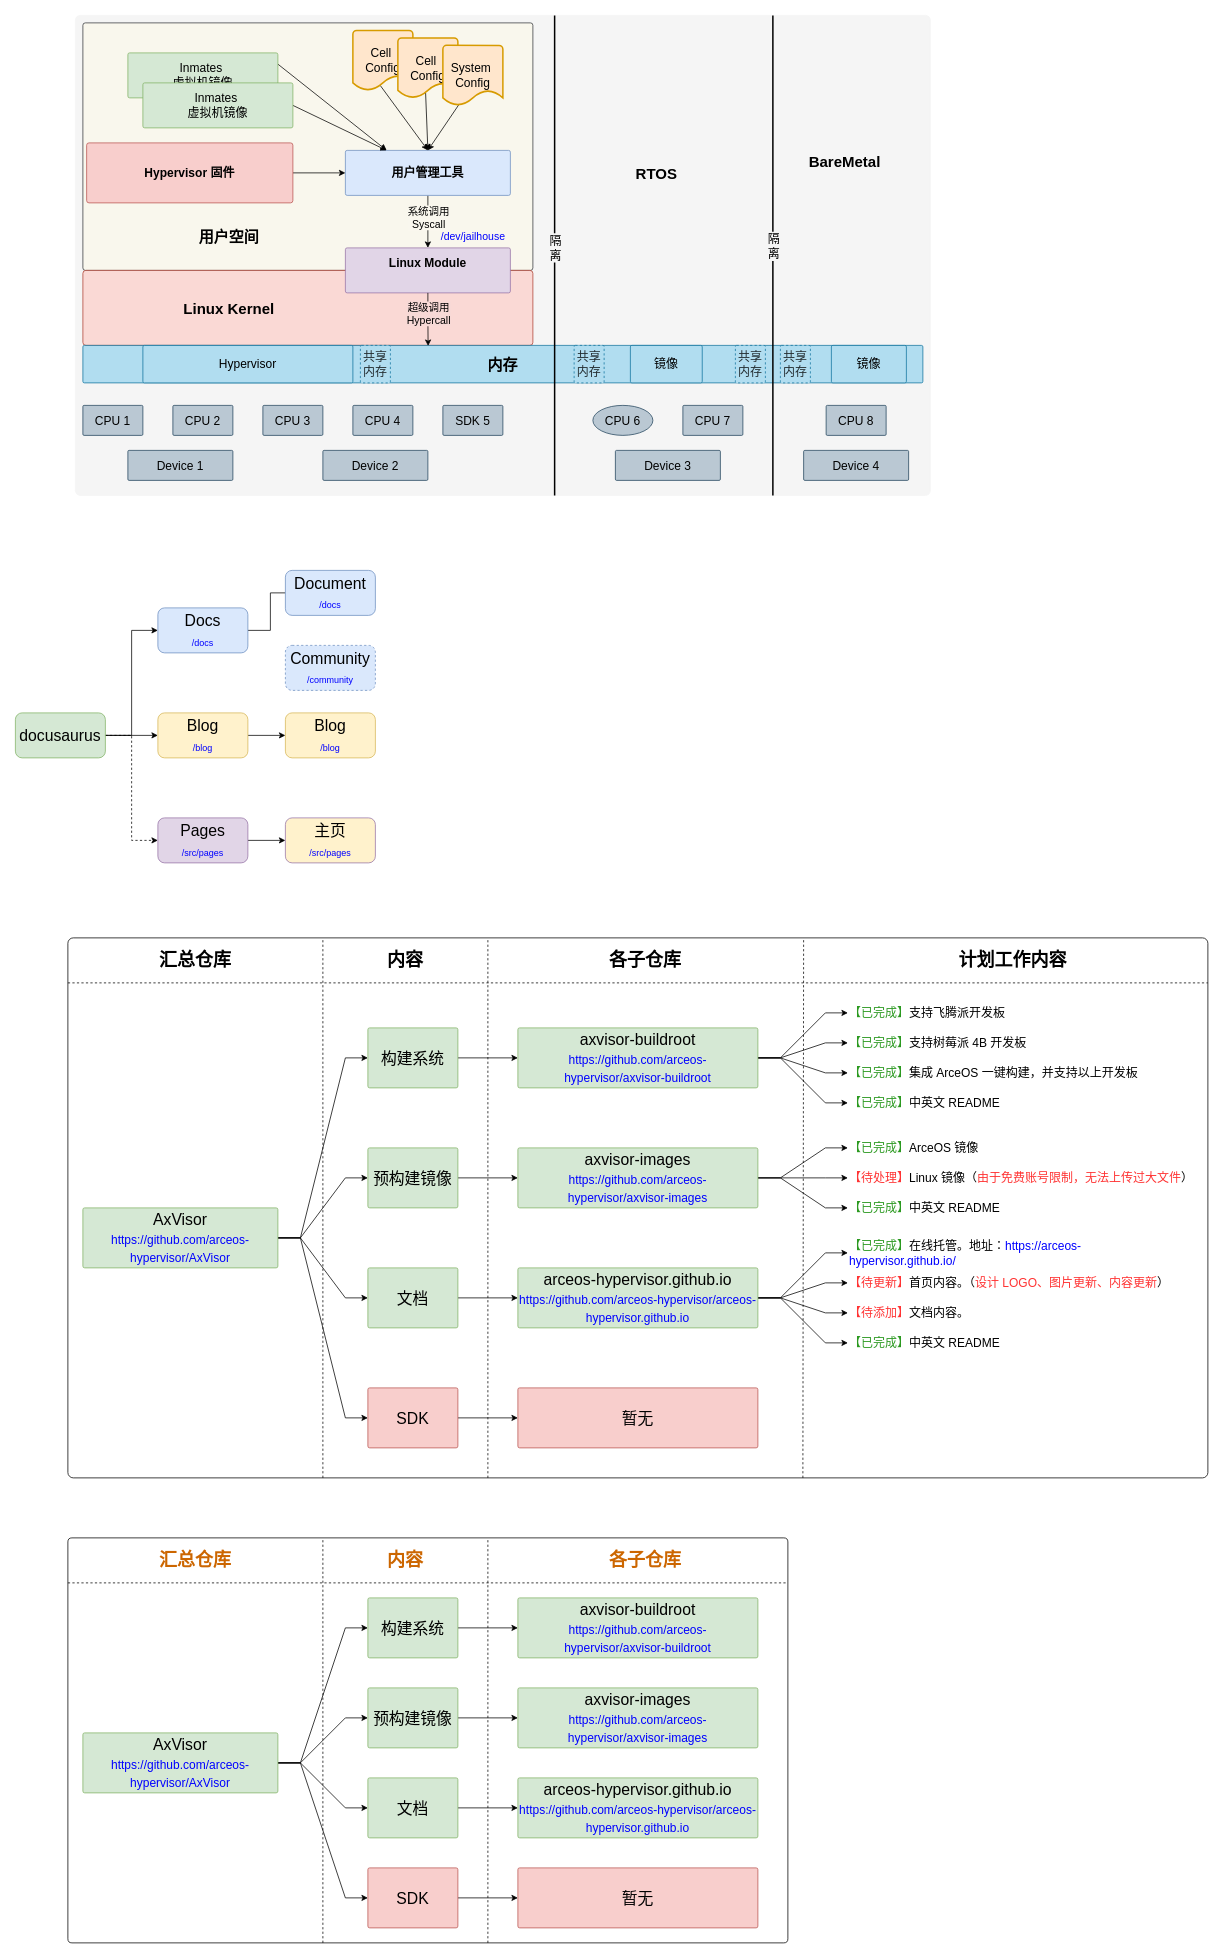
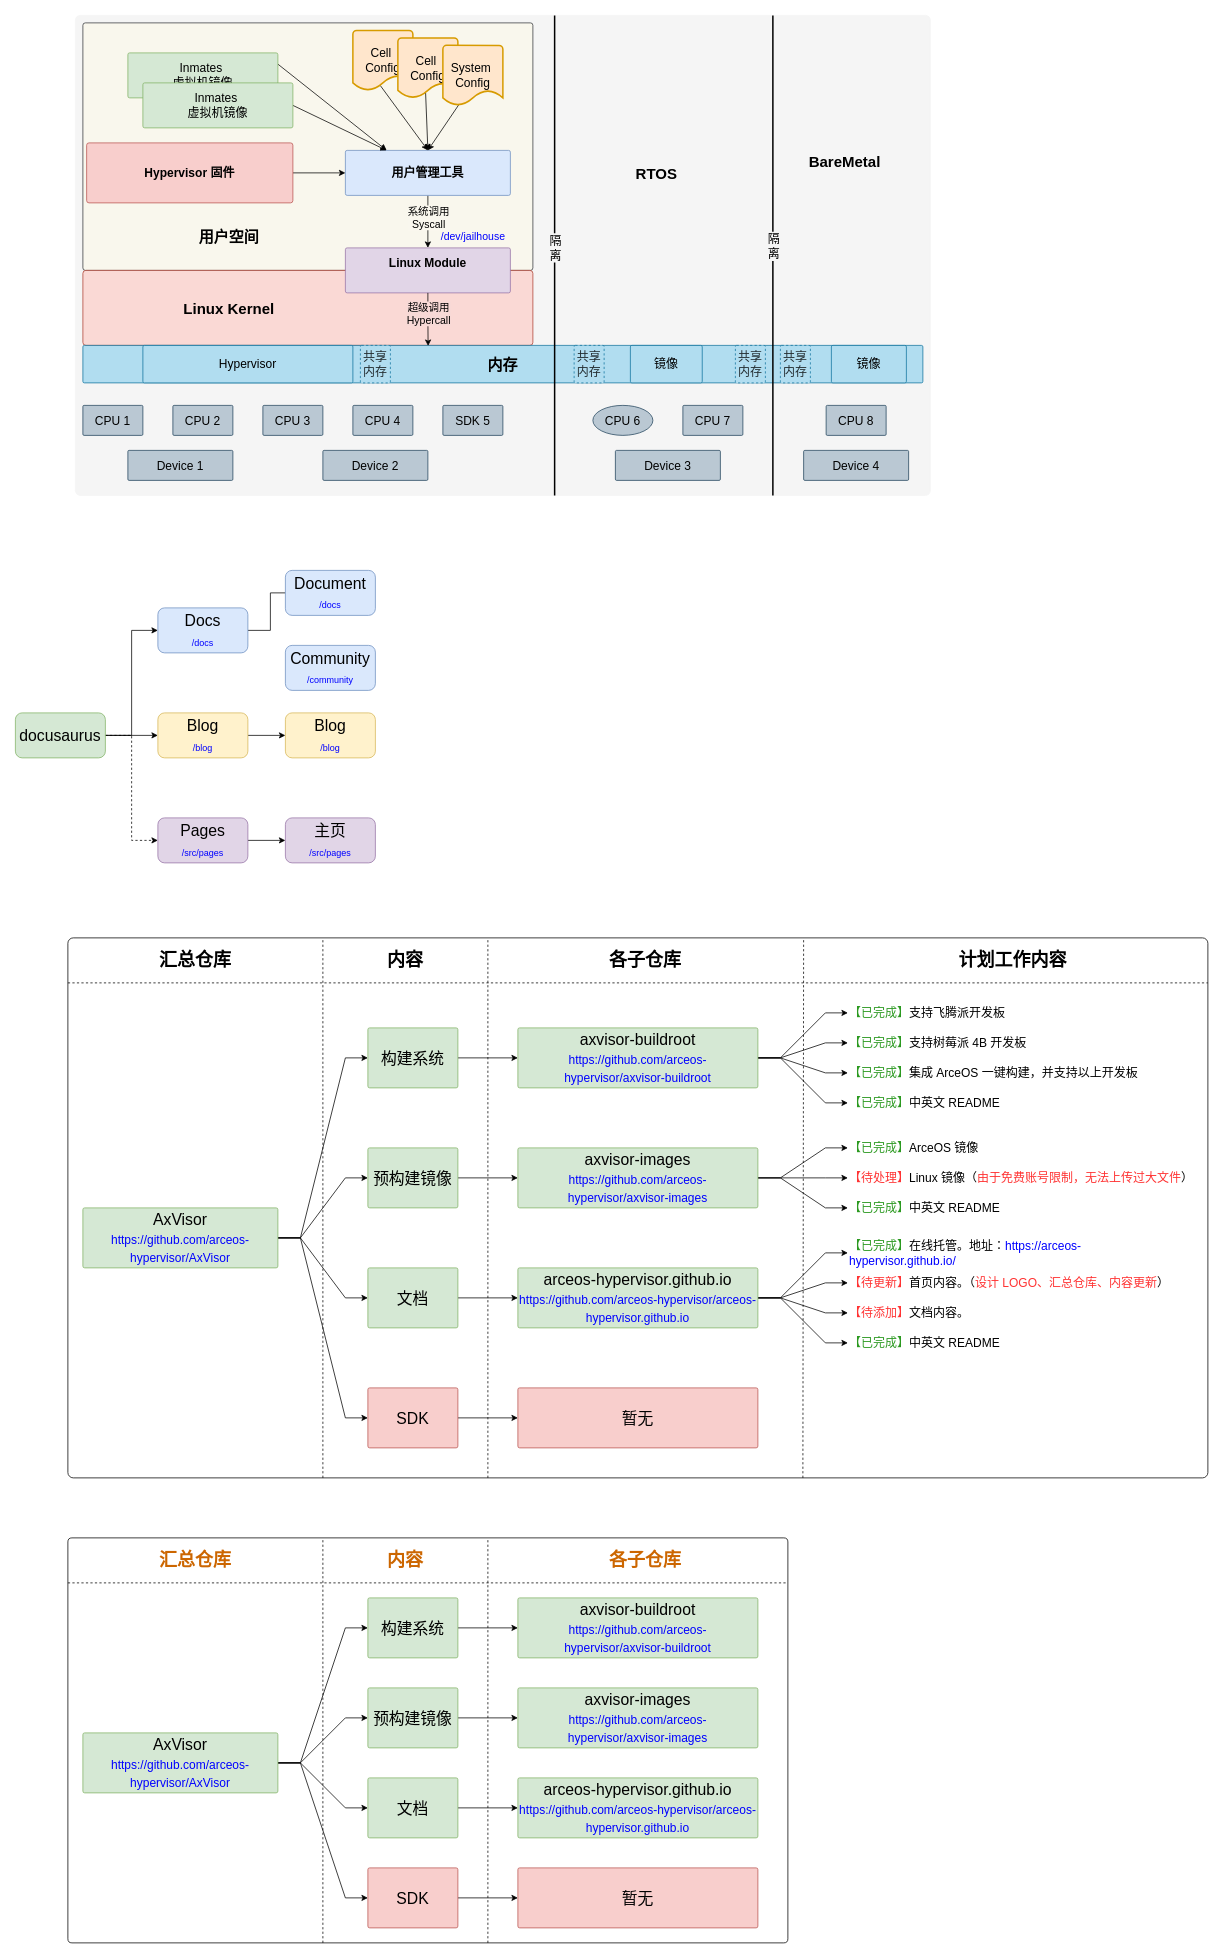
node "Community /community": style dashed -> solid
node "主页 /src/pages": fillcolor #fff2cc -> #e1d5e7
node "【待更新】首页内容。（设计 LOGO、图片更新、内容更新）": label "【待更新】首页内容。（设计 LOGO、图片更新、内容更新）" -> "【待更新】首页内容。（设计 LOGO、汇总仓库、内容更新）"
